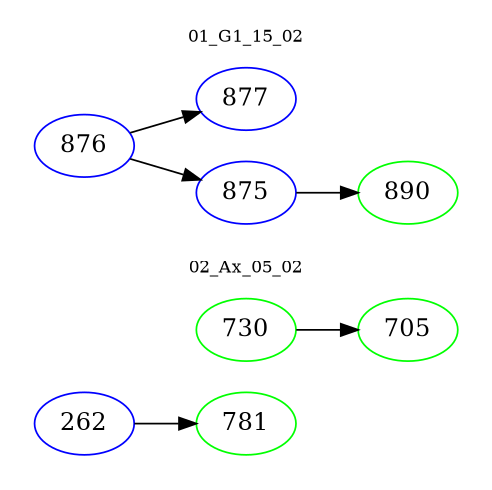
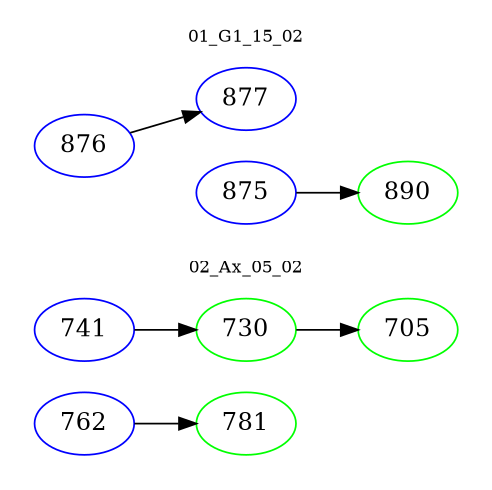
edge "876" -> "875": removed
node "741": added
node "262": label "262" -> "762"
